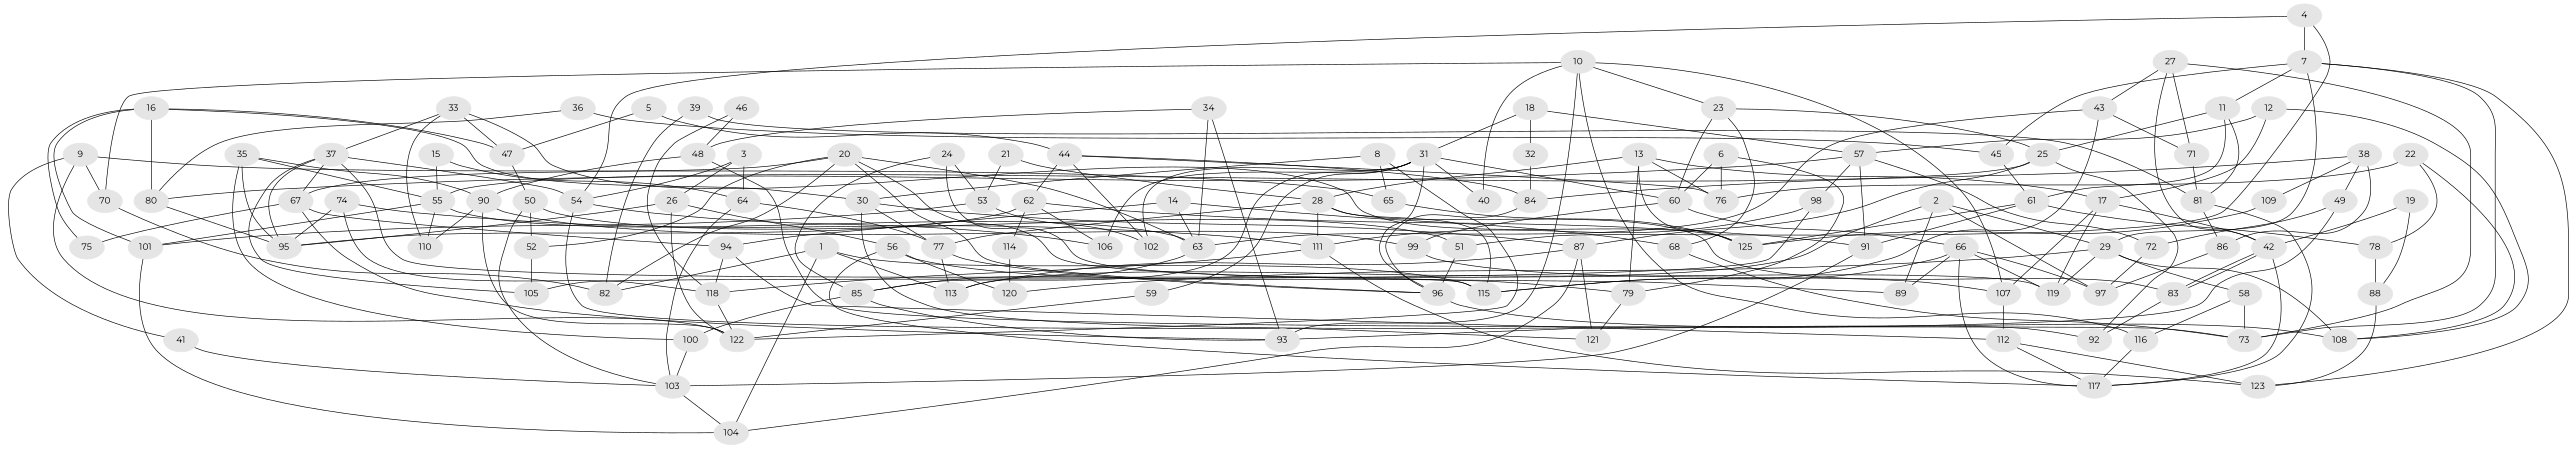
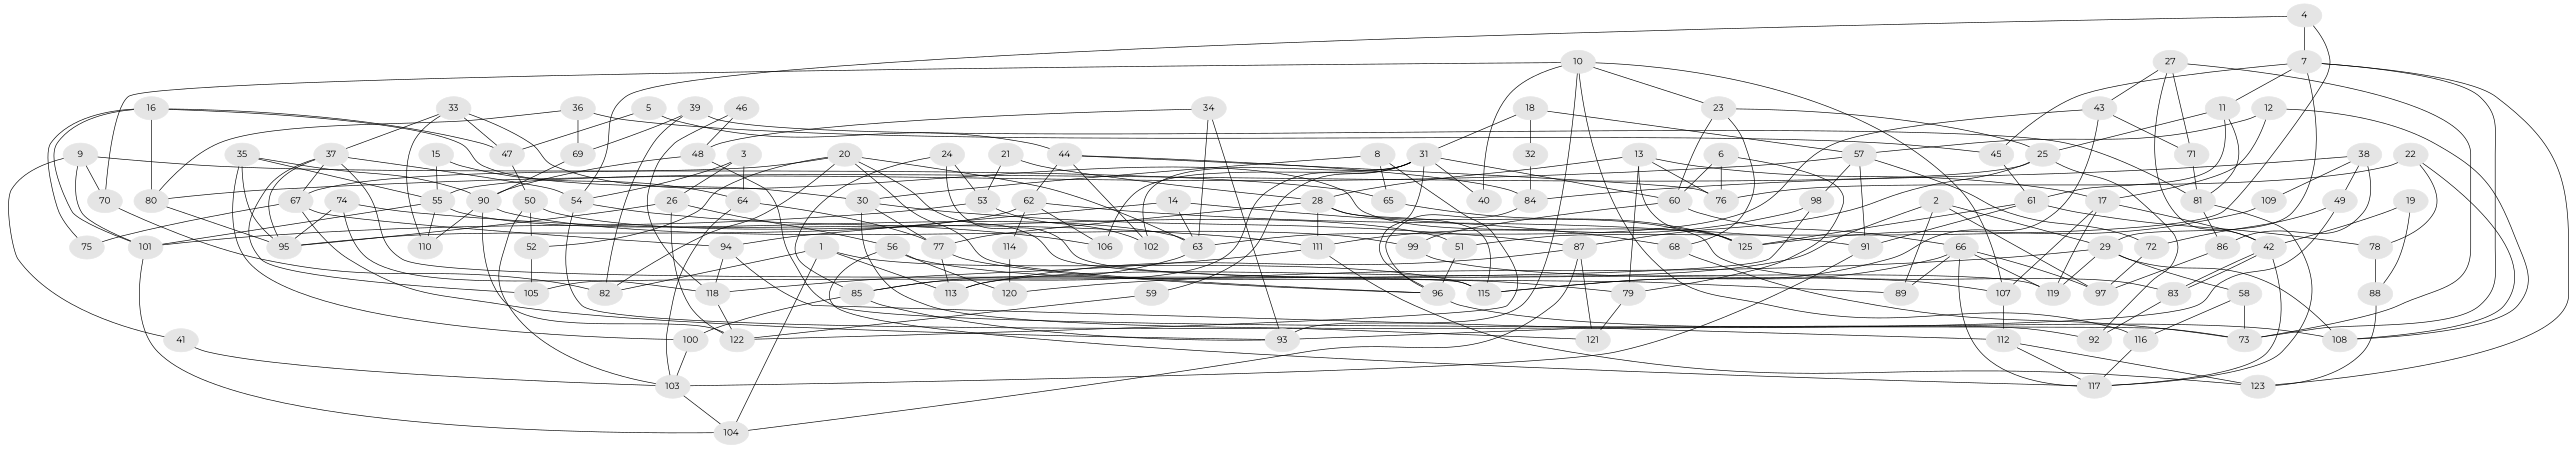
node "69": added
edge "9" -- "122": now "9" -- "101"
